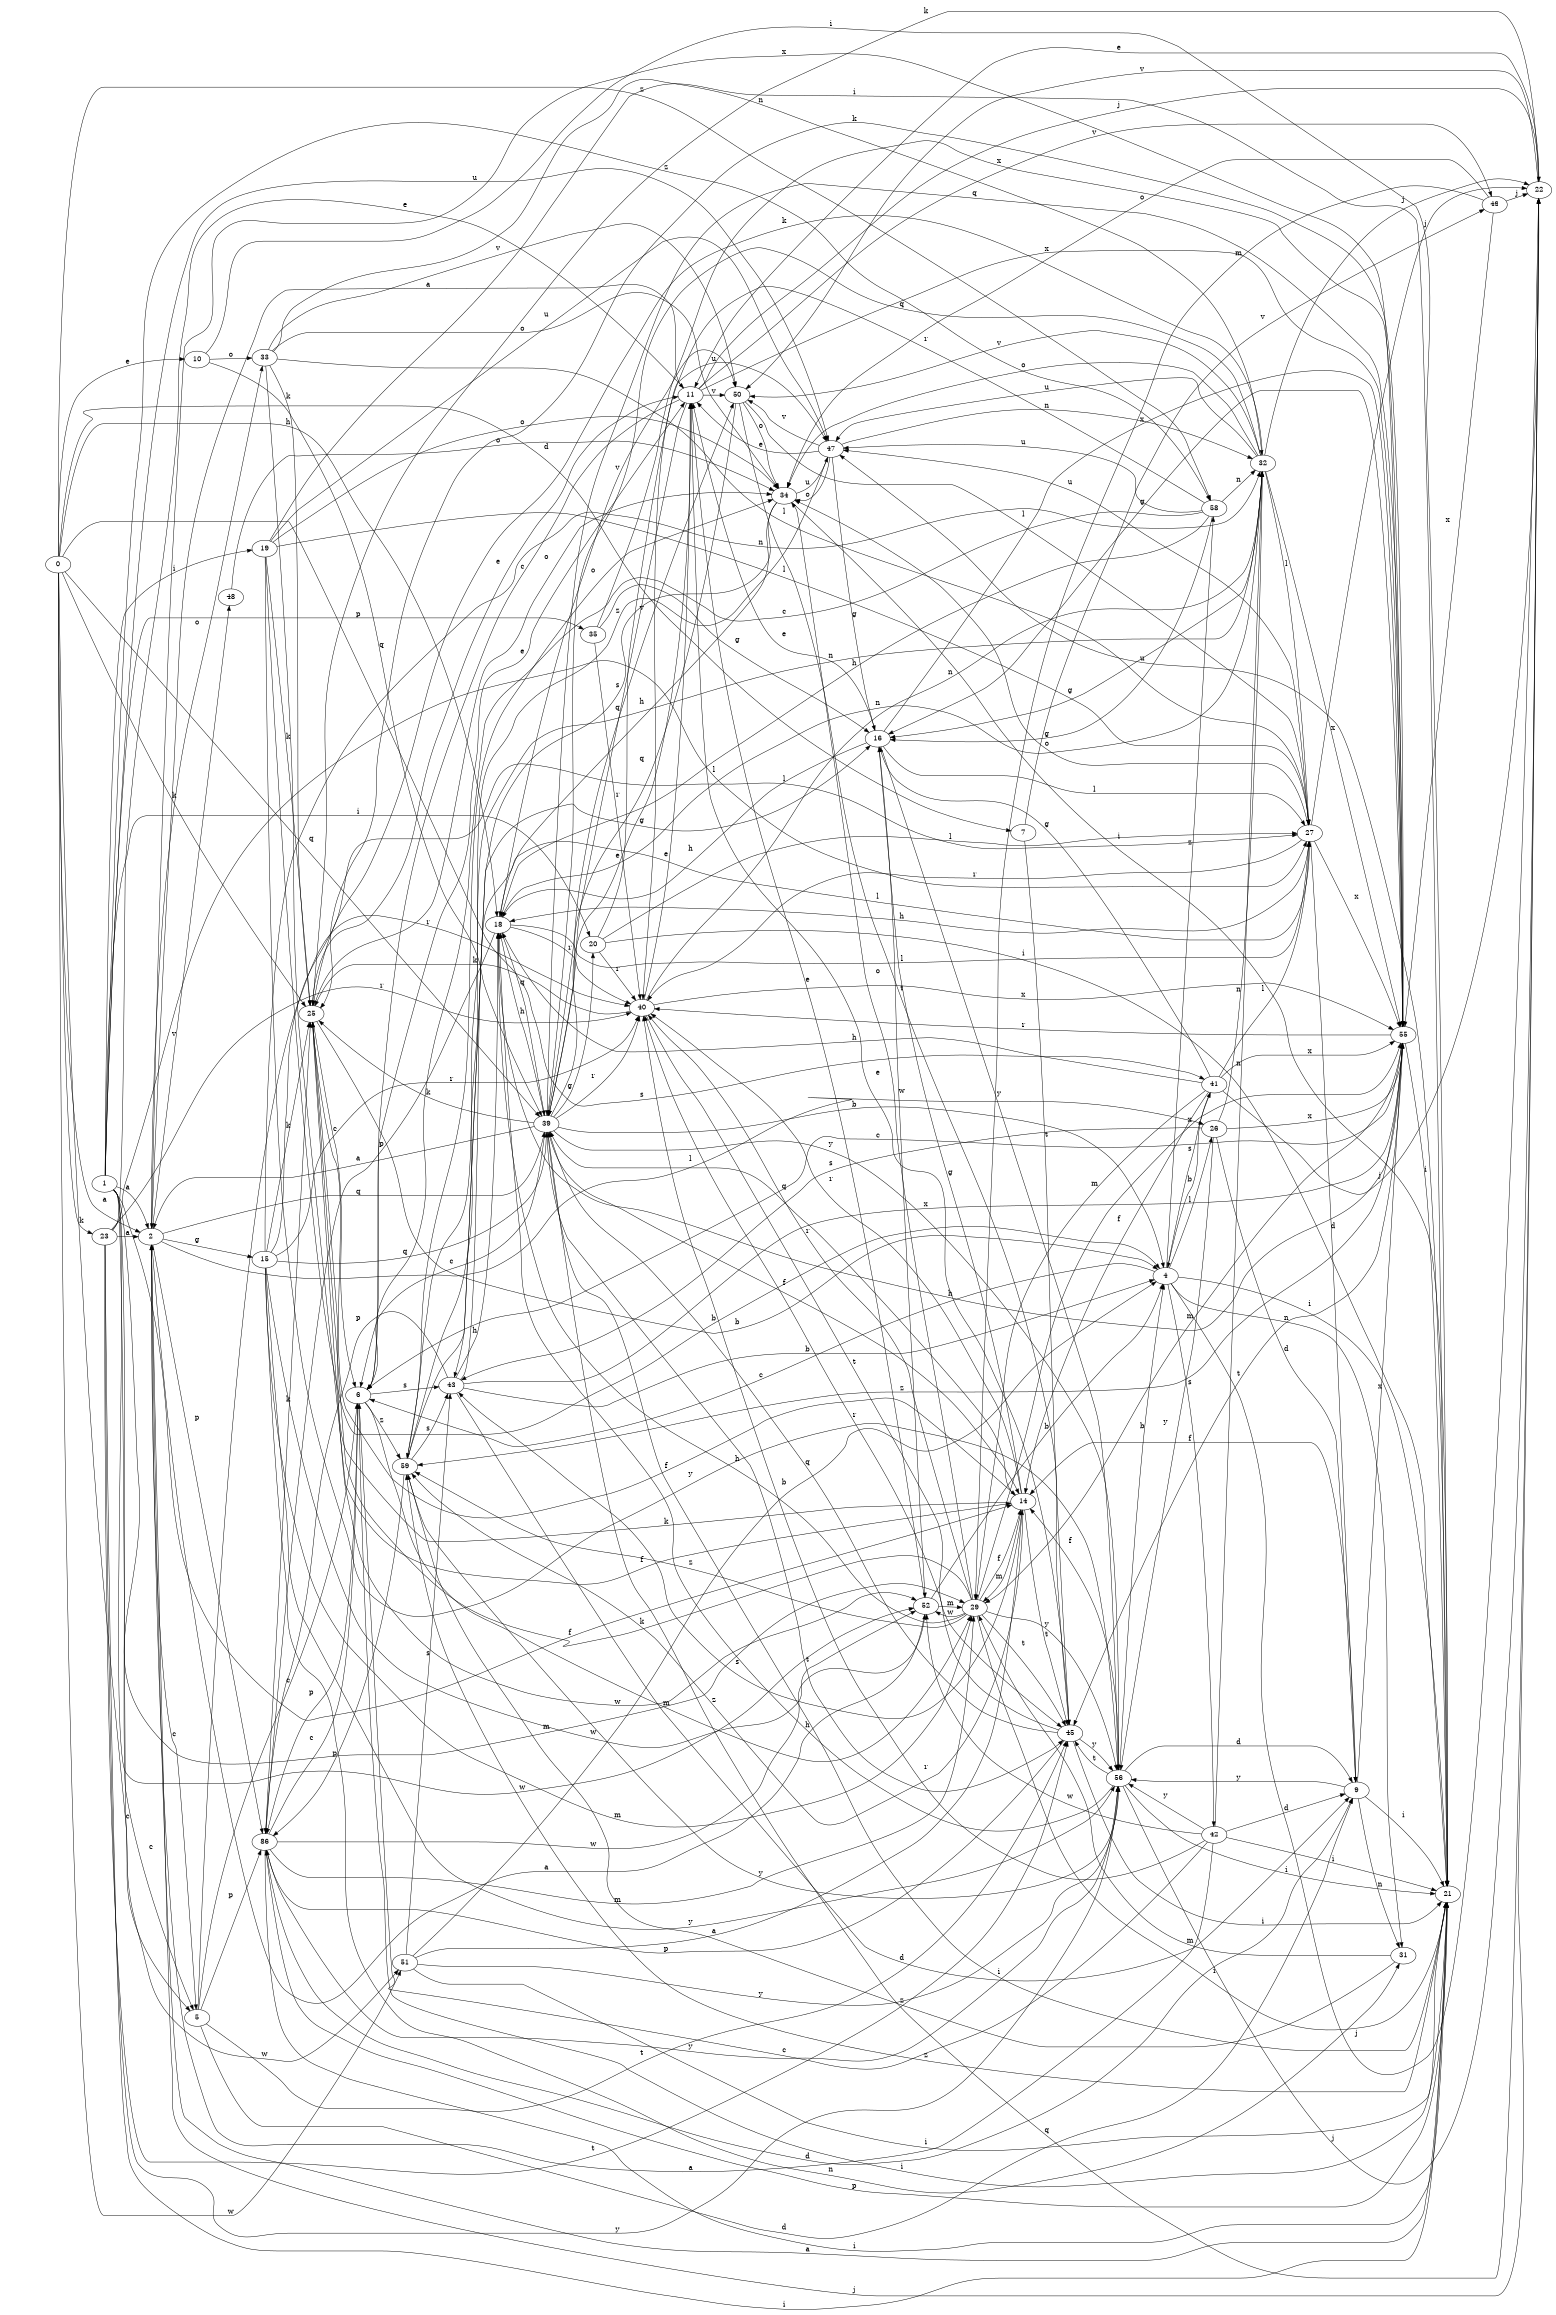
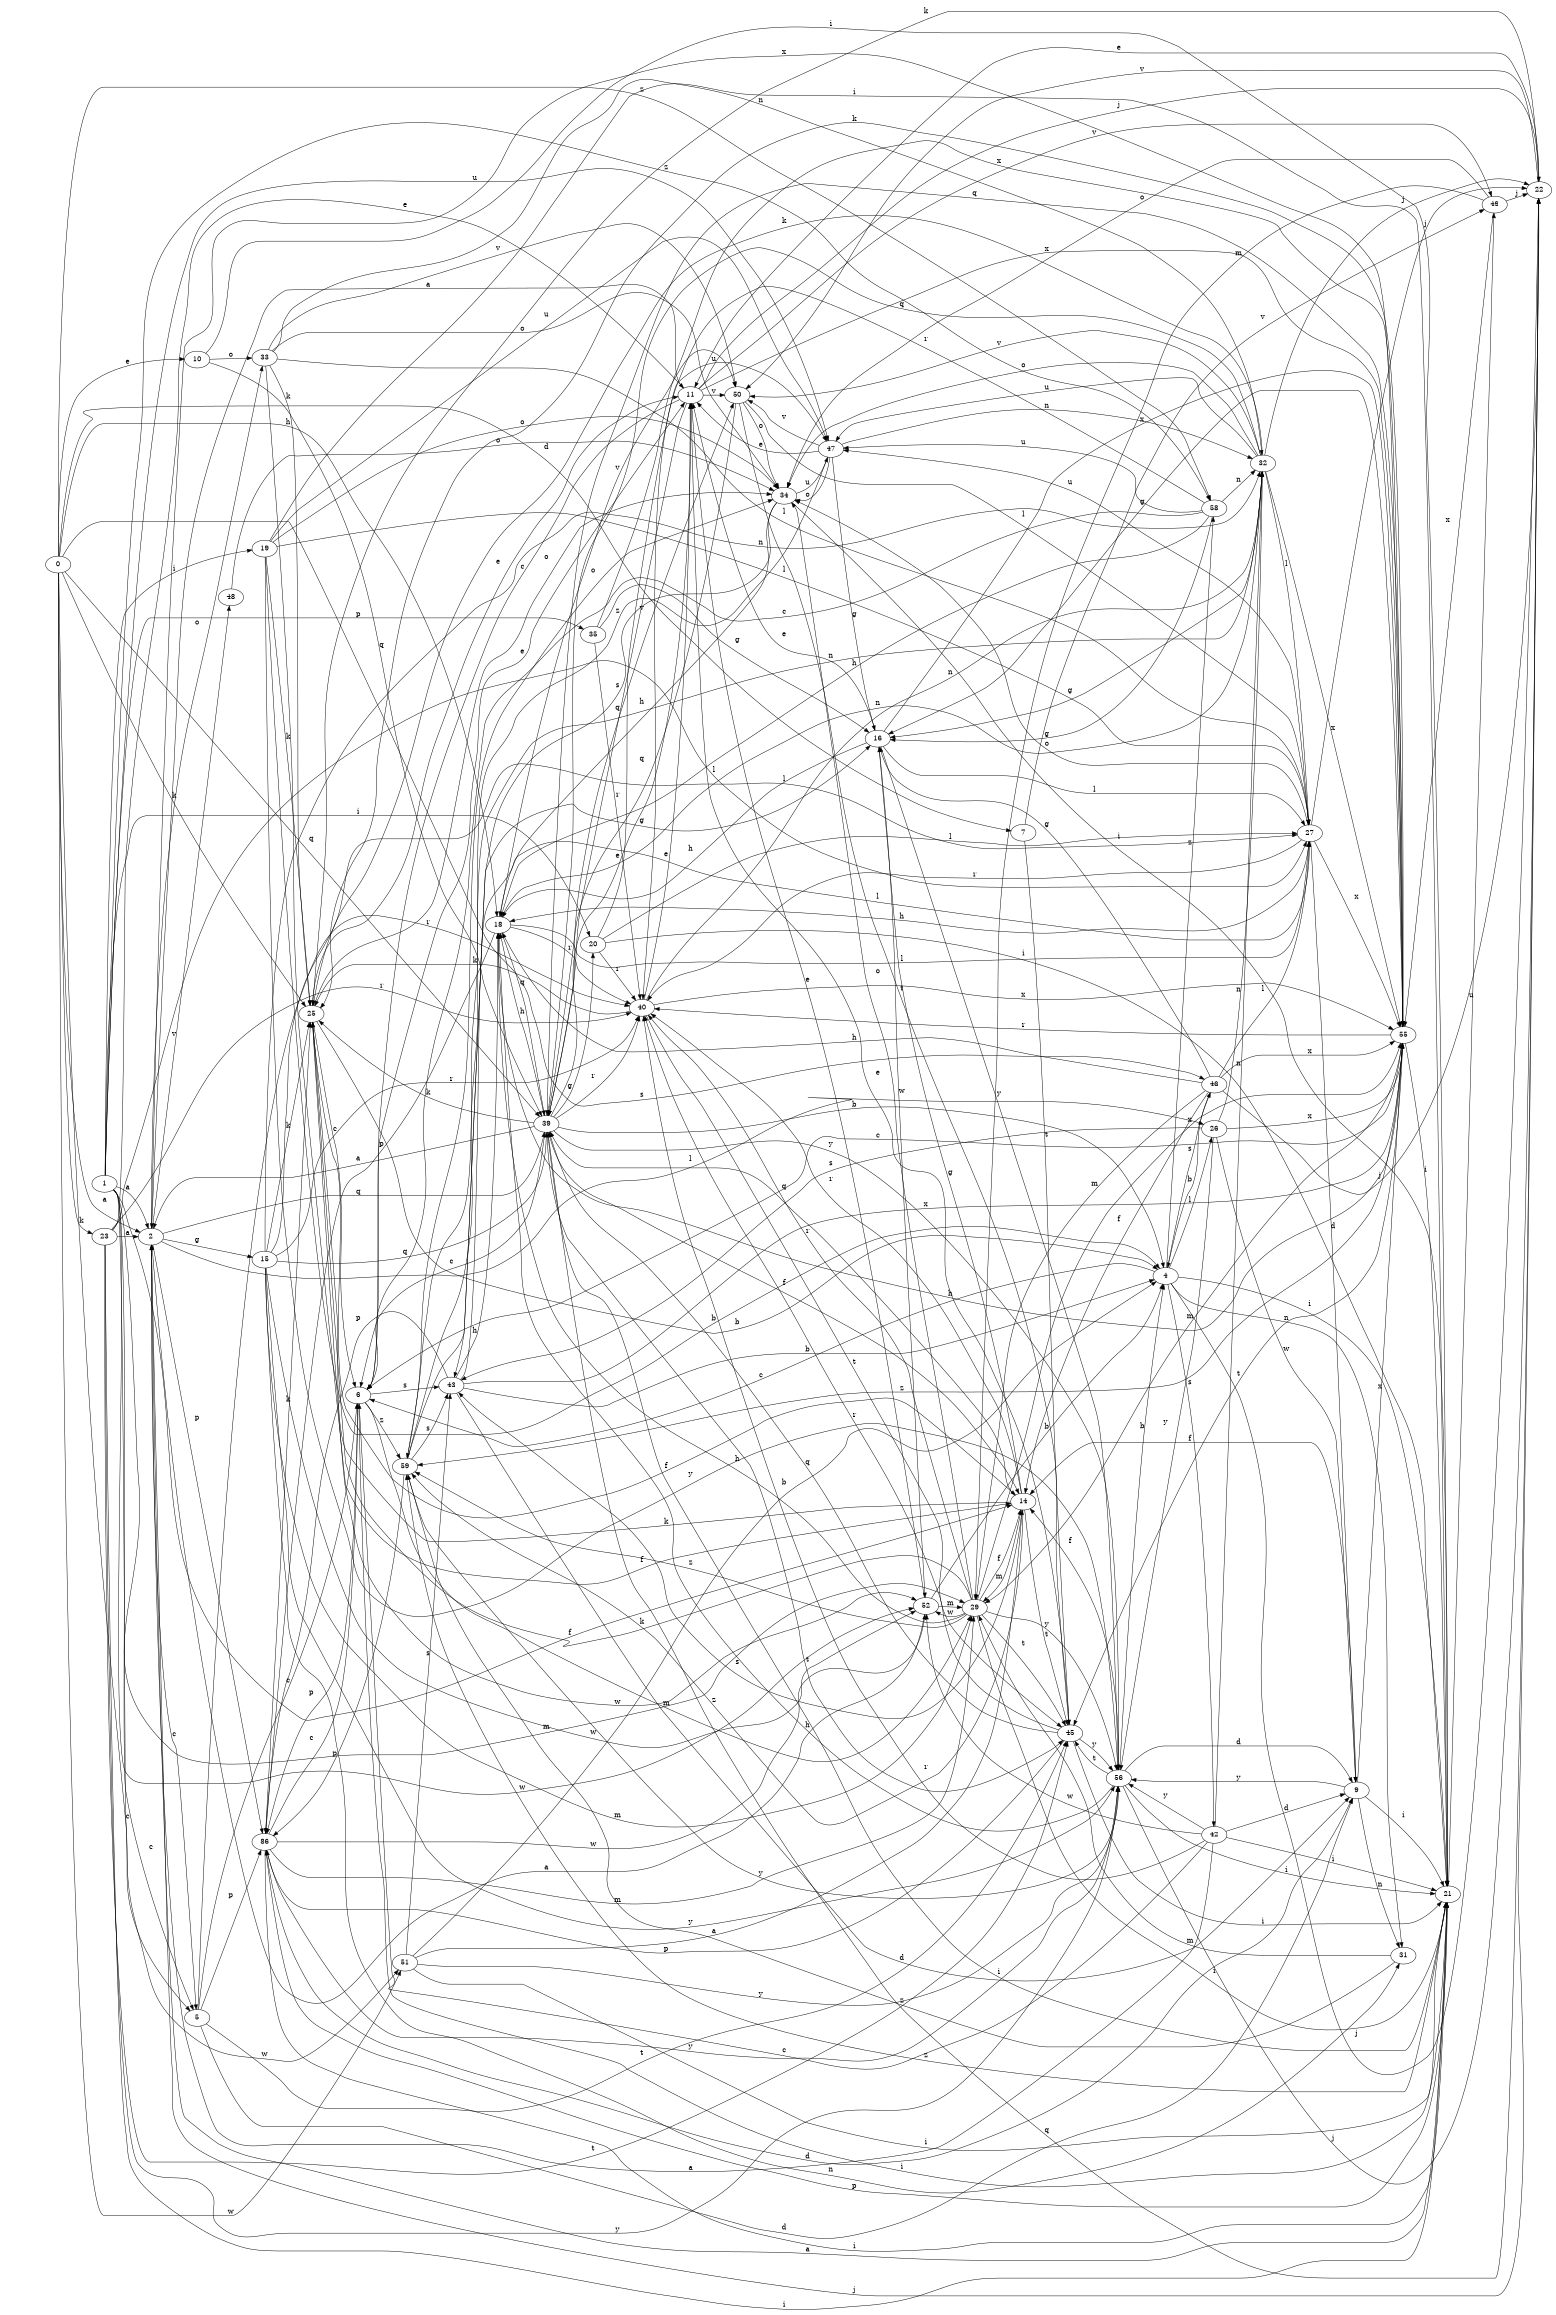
edge "21" -> "47": now "21" -> "49"
node "41": label "41" -> "46"
edge "26" -> "9": label "d" -> "w"
